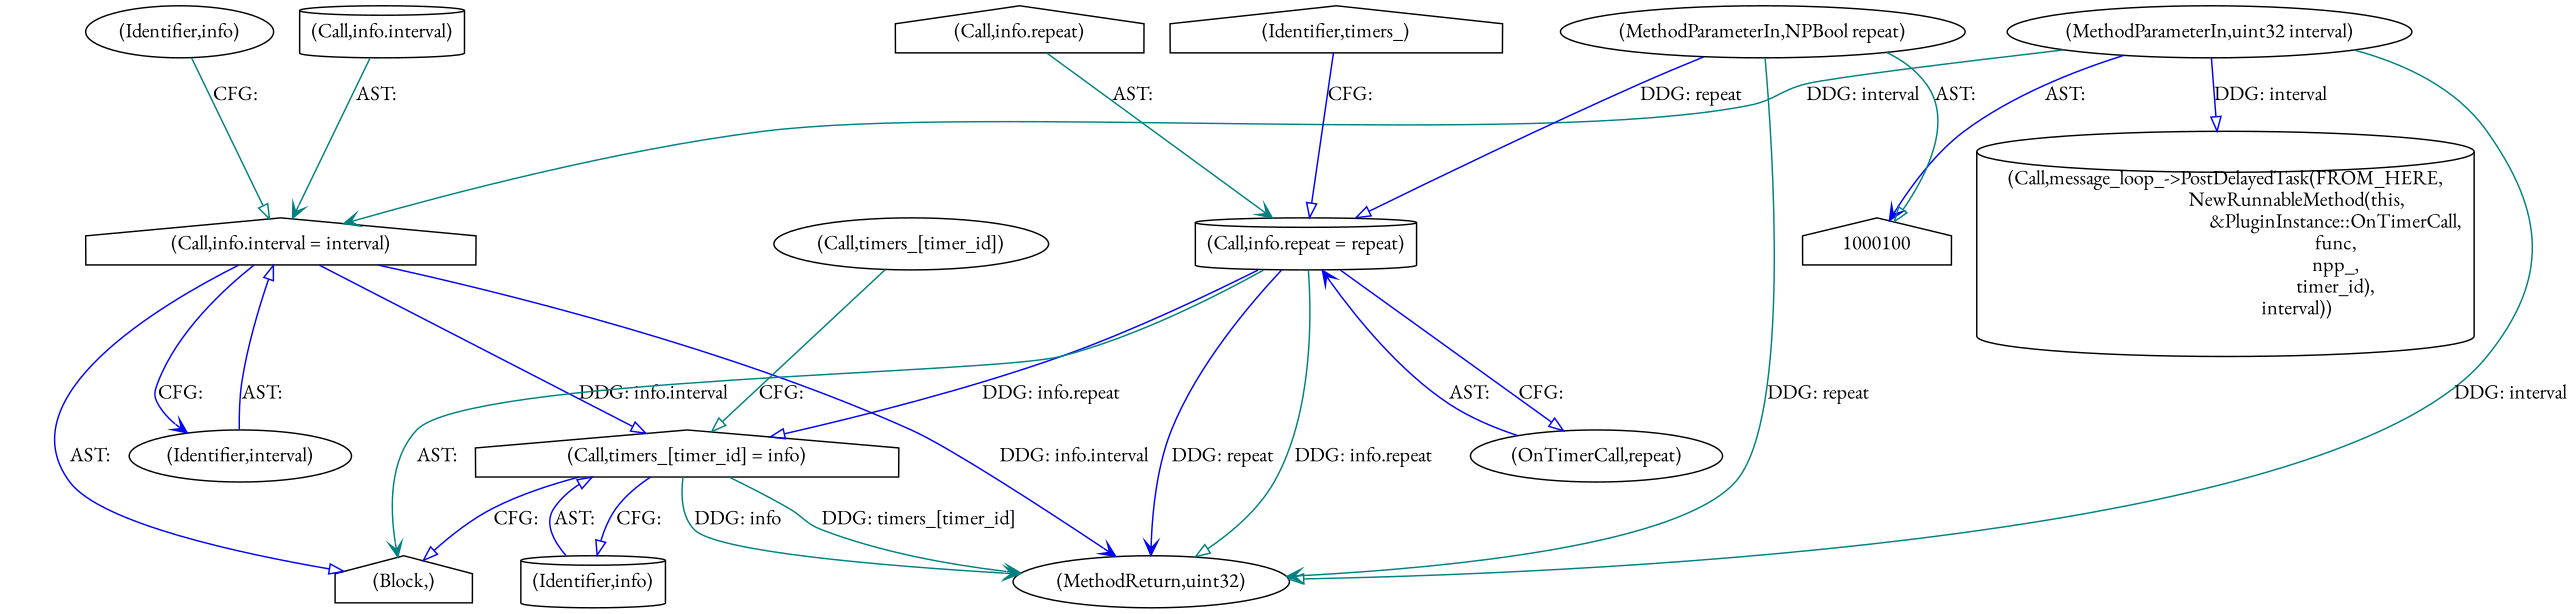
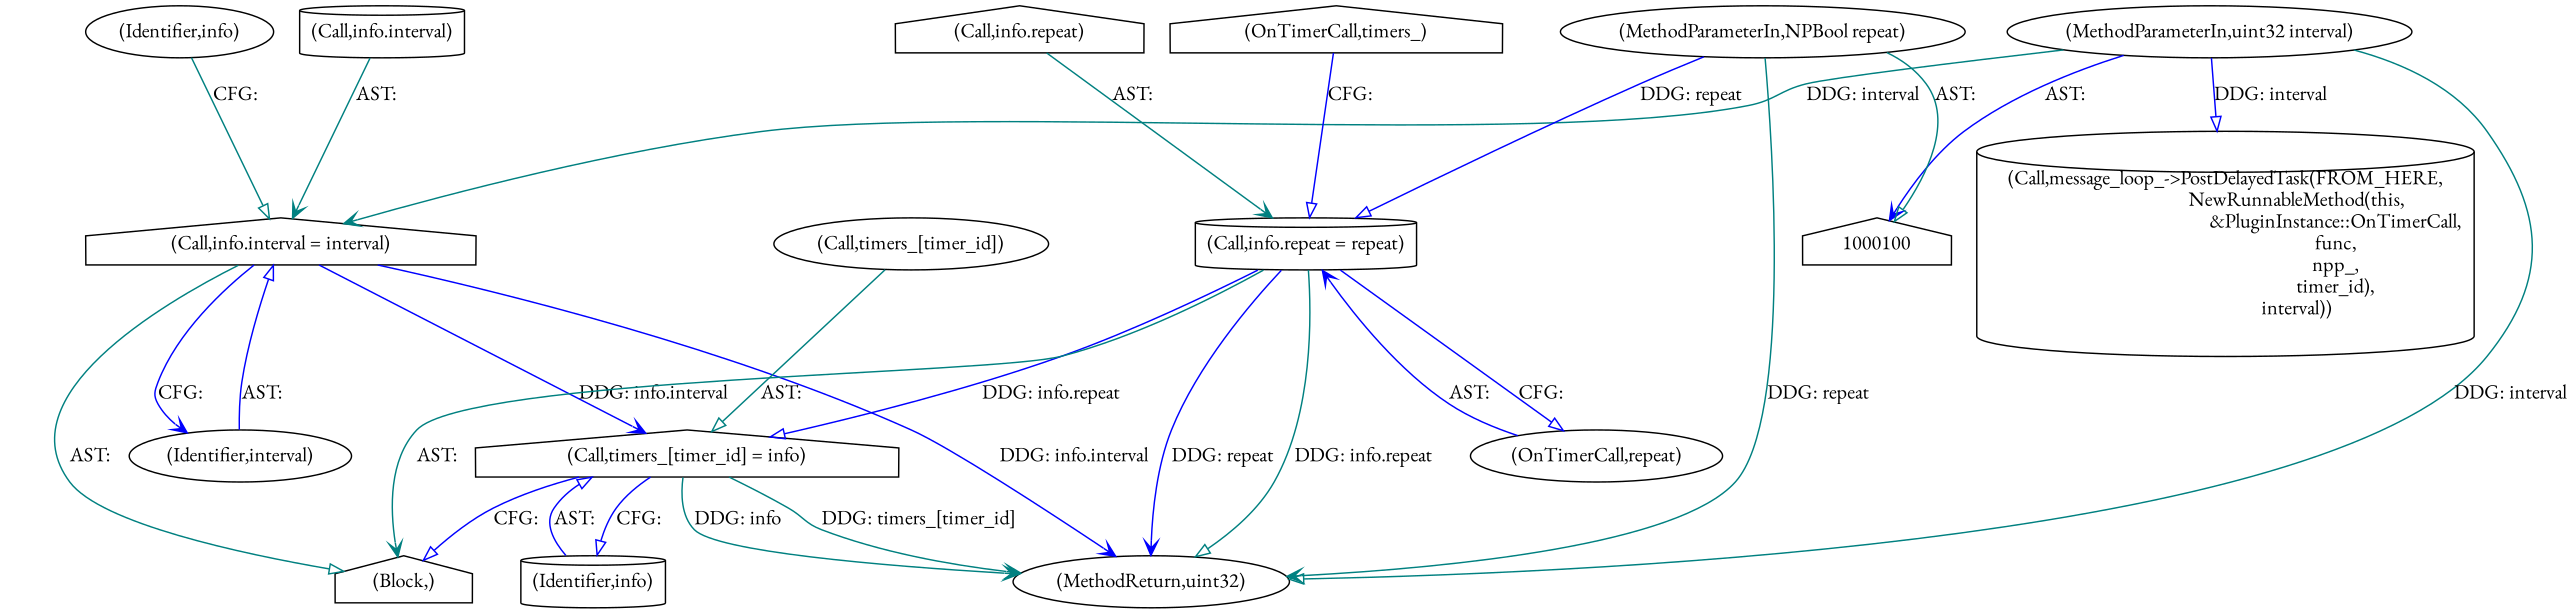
node "(Identifier,timers_)": label "(Identifier,timers_)" -> "(OnTimerCall,timers_)"
edge "(Call,info.interval = interval)" -> "(Call,timers_[timer_id] = info)": arrowhead onormal -> vee
edge "(Call,timers_[timer_id])" -> "(Call,timers_[timer_id] = info)": label "CFG: " -> "AST: "
edge "(Call,info.interval = interval)" -> "(Block,)": color blue -> teal
